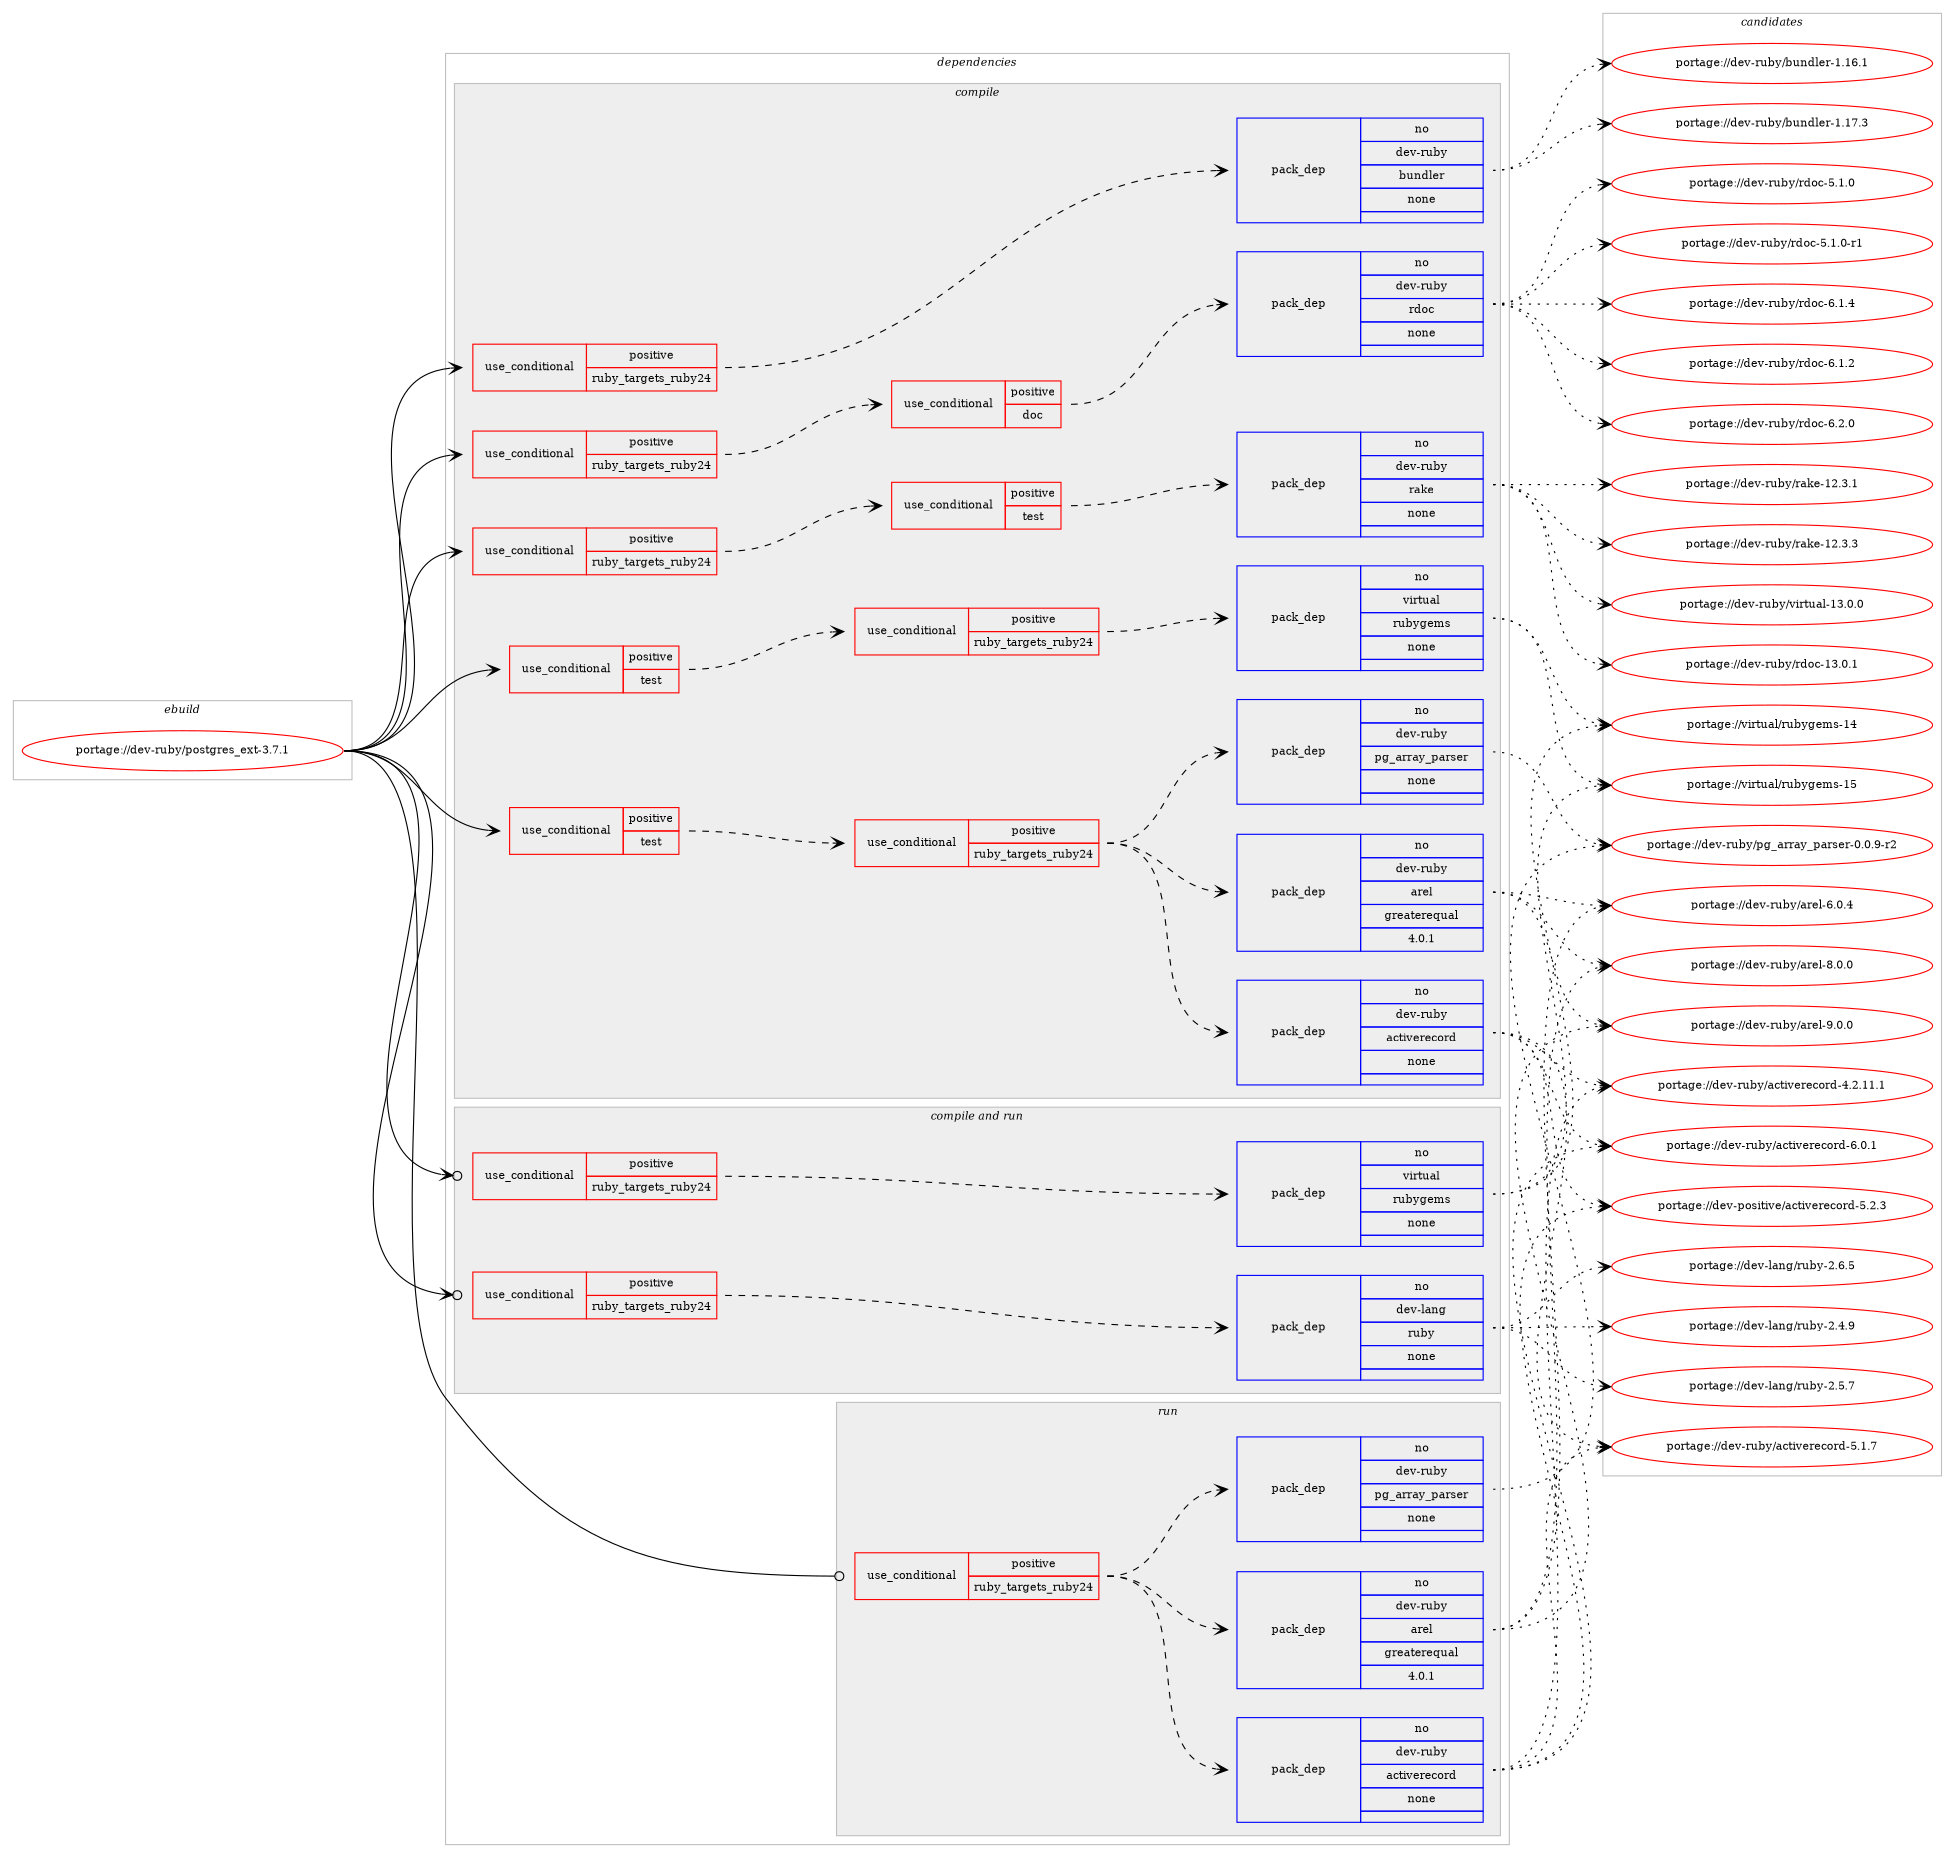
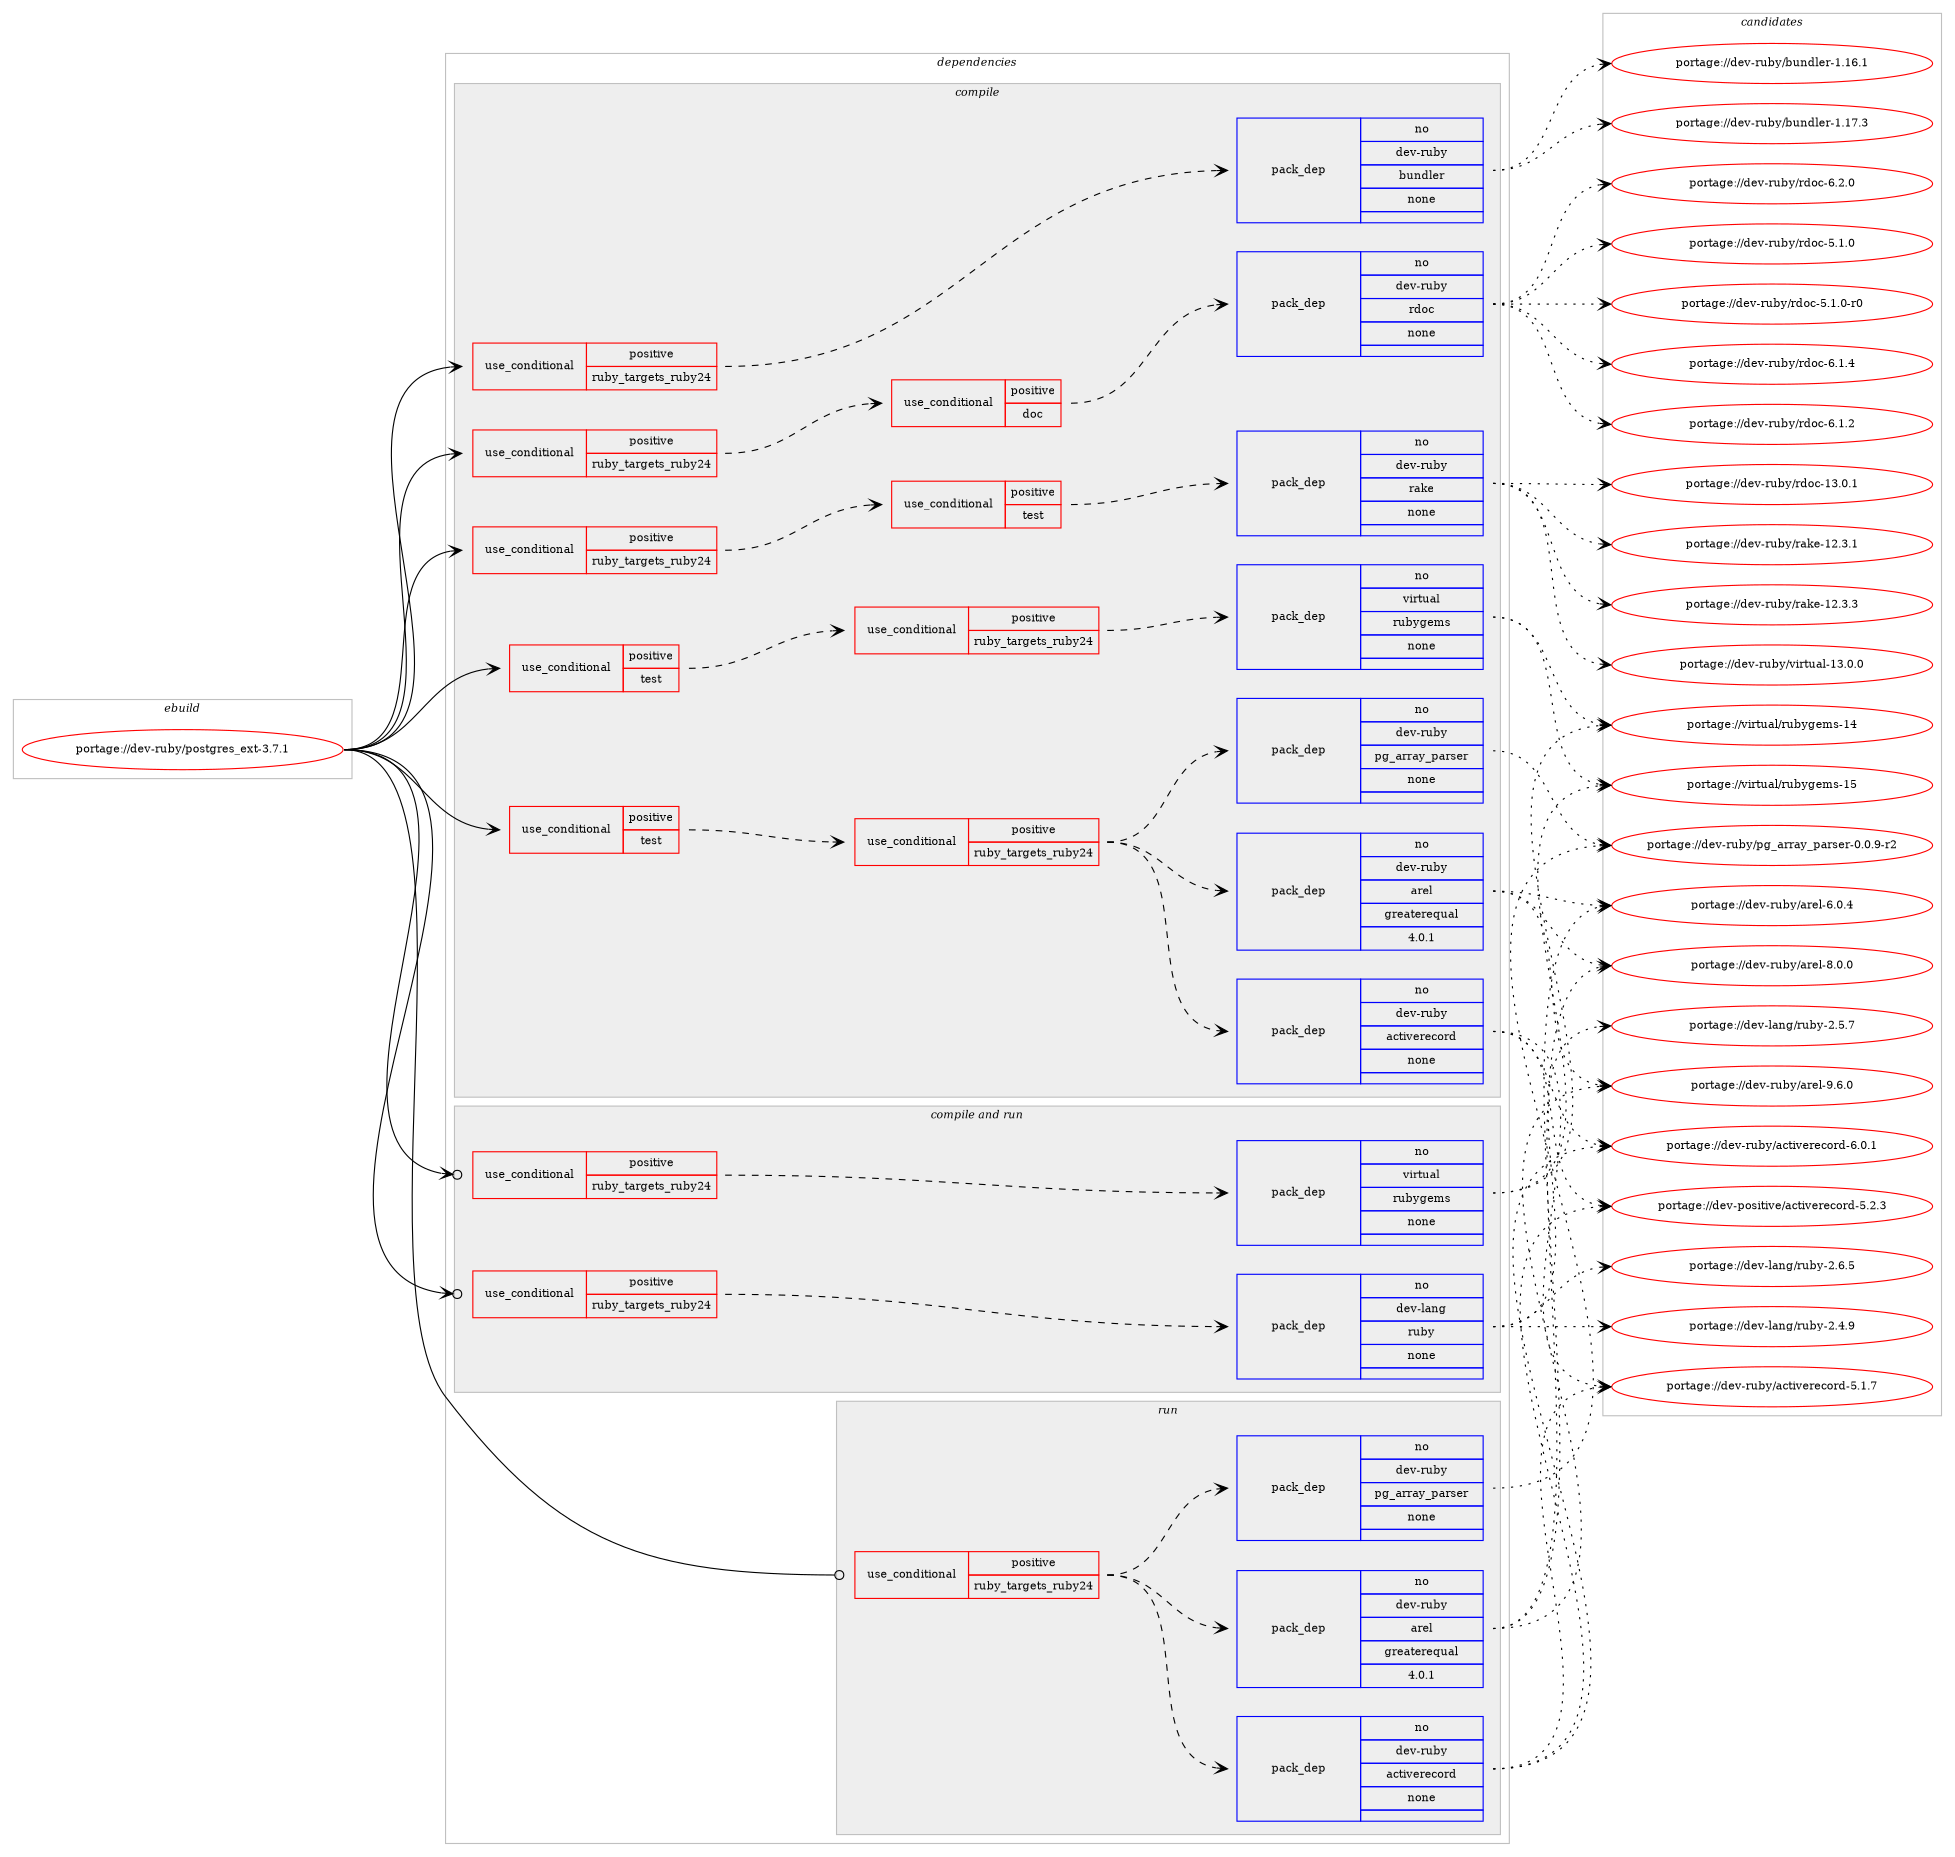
node "portage://dev-ruby/rdoc-5.1.0-r1": label "portage://dev-ruby/rdoc-5.1.0-r1" -> "portage://dev-ruby/rdoc-5.1.0-r0"
node "portage://dev-ruby/arel-9.0.0": label "portage://dev-ruby/arel-9.0.0" -> "portage://dev-ruby/arel-9.6.0"
node "portage://dev-ruby/activerecord-4.2.11.1": removed
